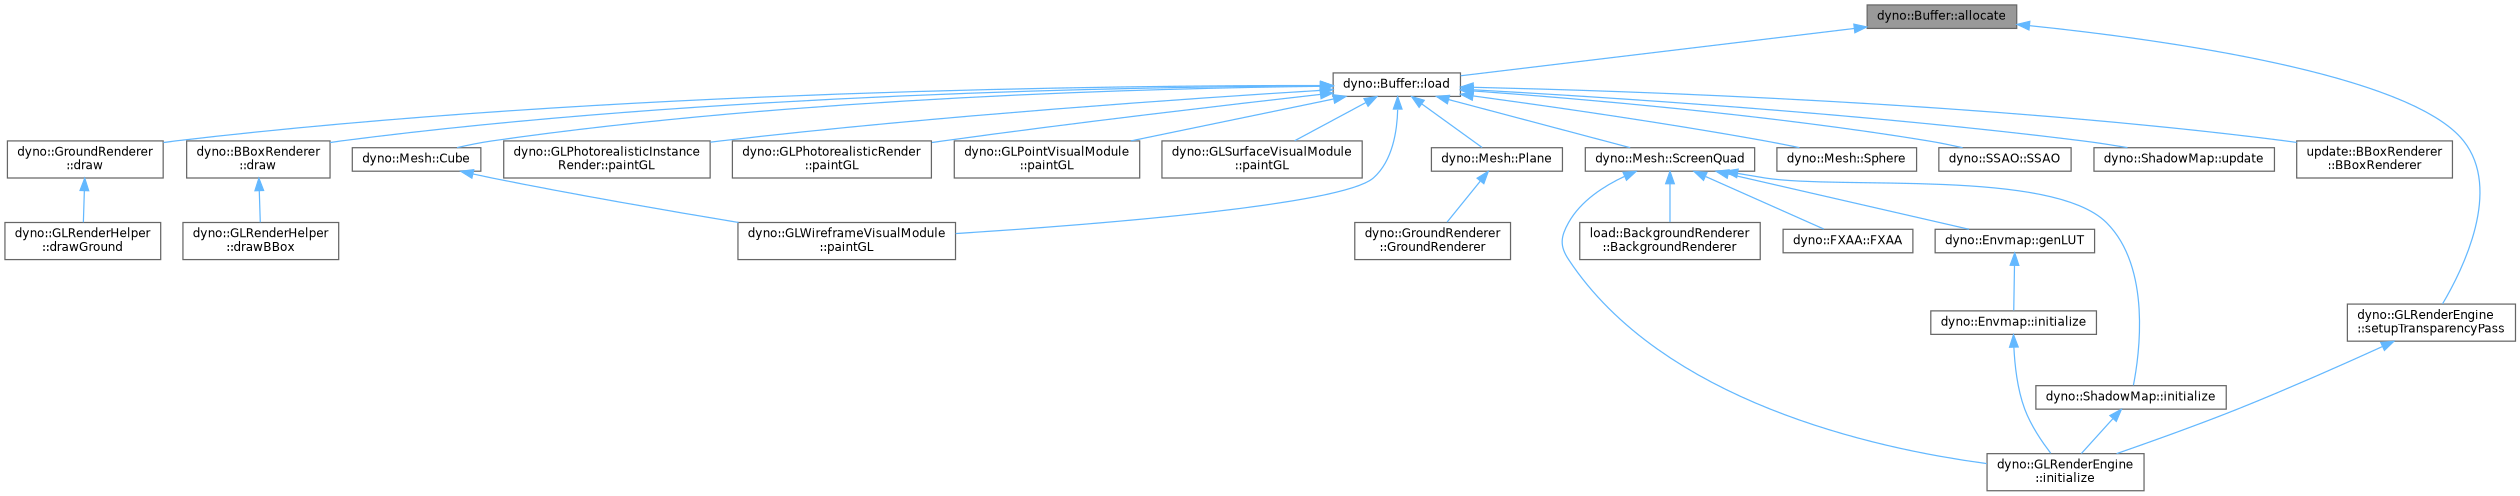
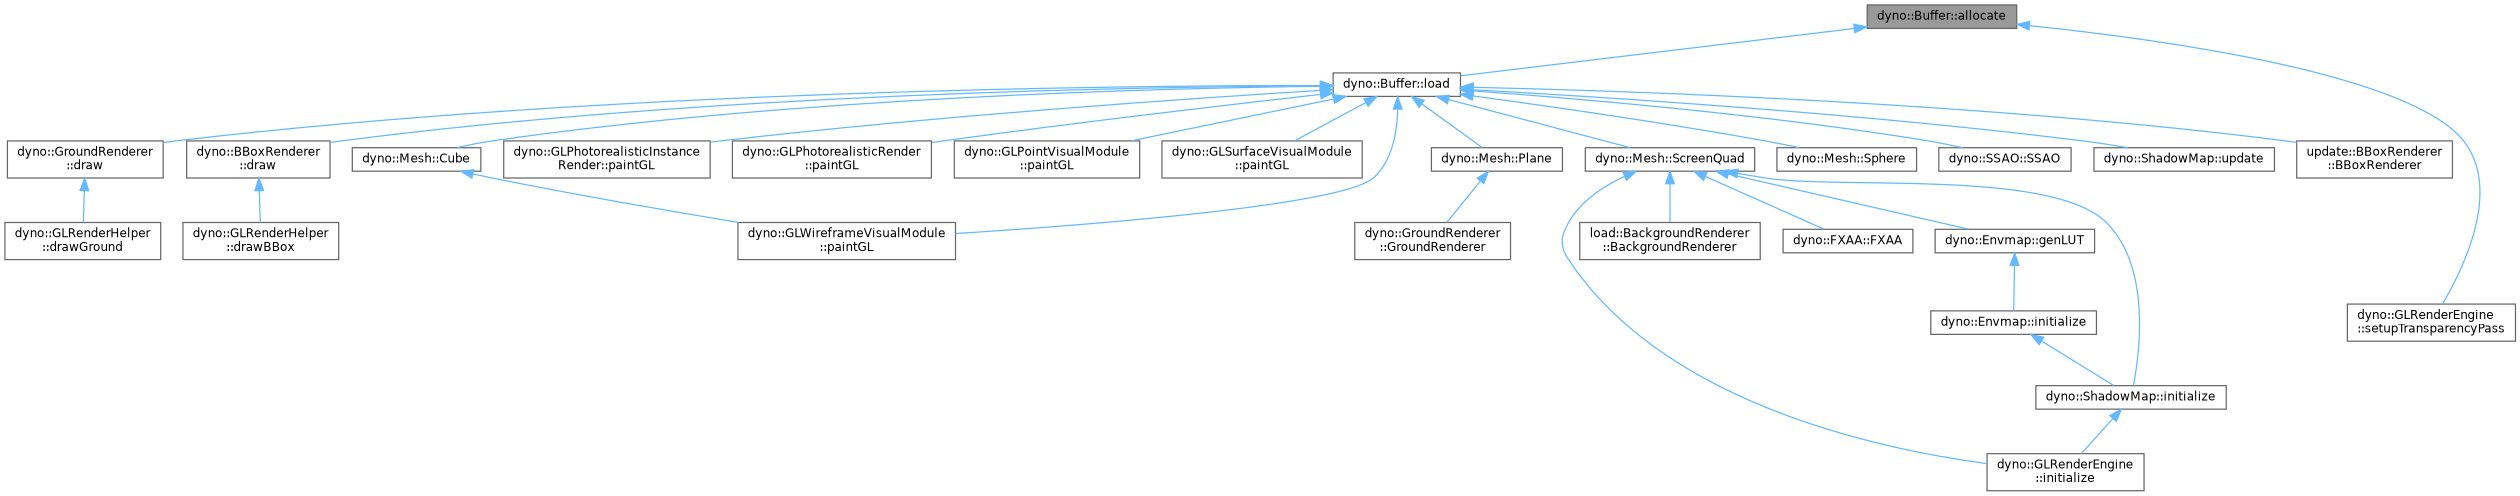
edge "dyno::GLRenderEngine ::initialize" -> "dyno::Envmap::initialize": now "dyno::ShadowMap::initialize" -> "dyno::Envmap::initialize"
edge "dyno::GLRenderEngine ::initialize" -> "dyno::GLRenderEngine ::setupTransparencyPass": removed
